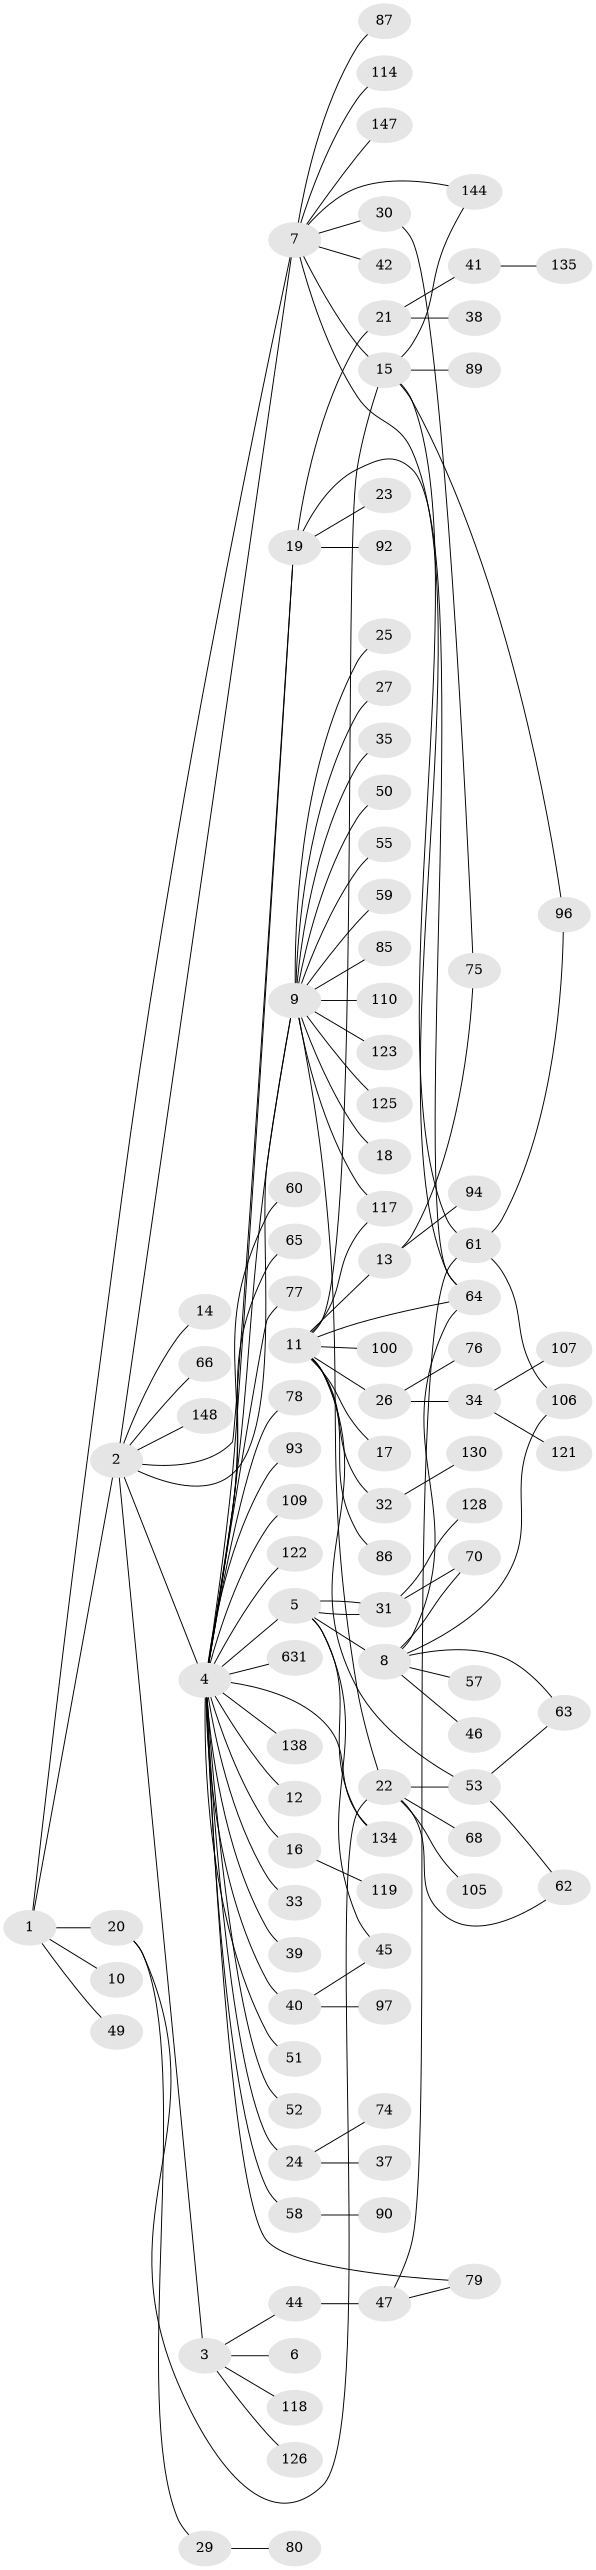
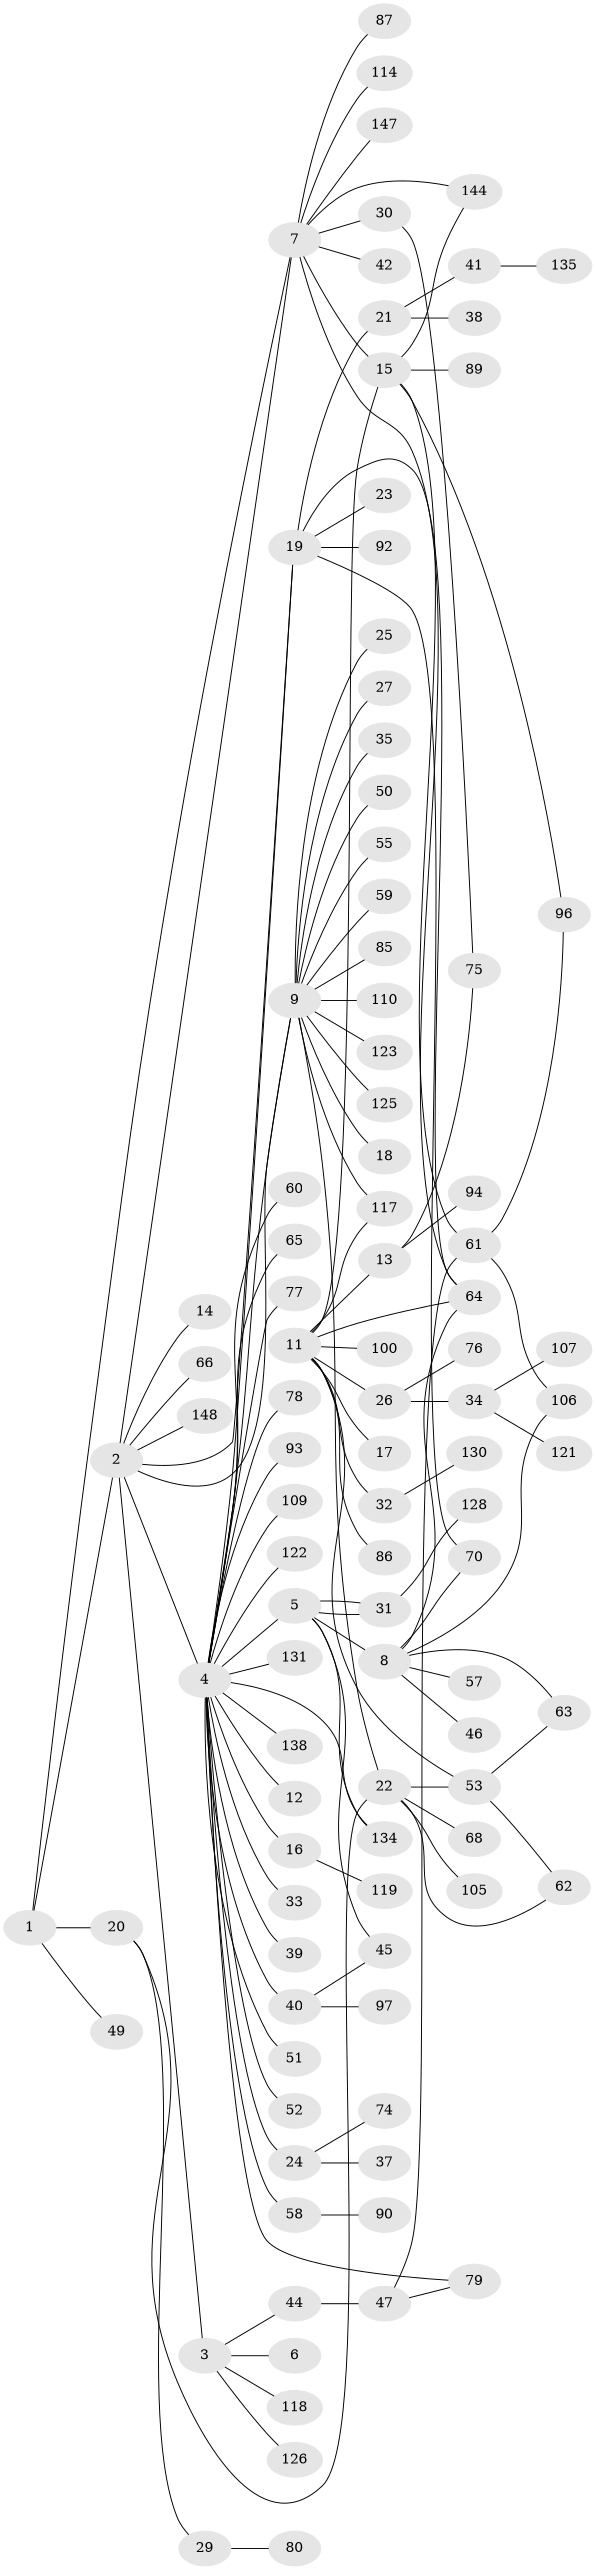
edge "70" -- "31": now "70" -- "19"
node "631": label "631" -> "131"
node "10": removed
